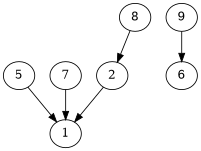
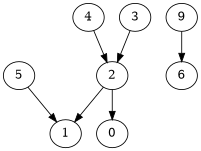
node "4": added
node "8": label "8" -> "3"
node "7": removed
node "0": added
